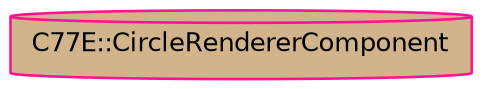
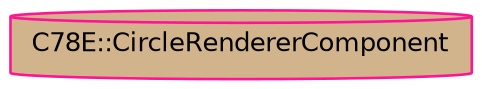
node "C77E::CircleRendererComponent": label "C77E::CircleRendererComponent" -> "C78E::CircleRendererComponent"
